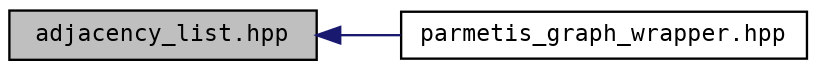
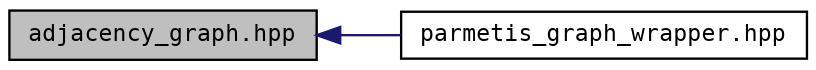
node "adjacency_list.hpp": label "adjacency_list.hpp" -> "adjacency_graph.hpp"
